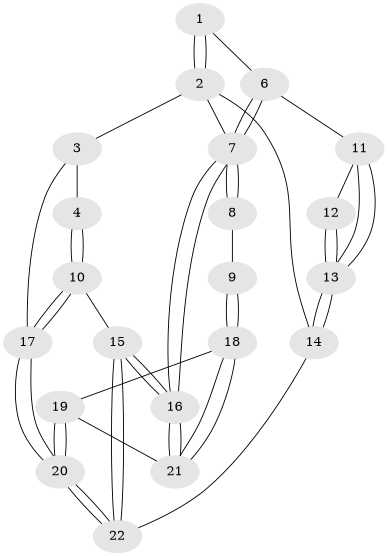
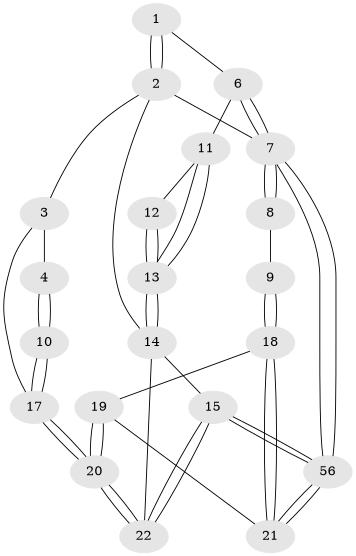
edge "10" -- "15": now "14" -- "15"
node "16": label "16" -> "56"
